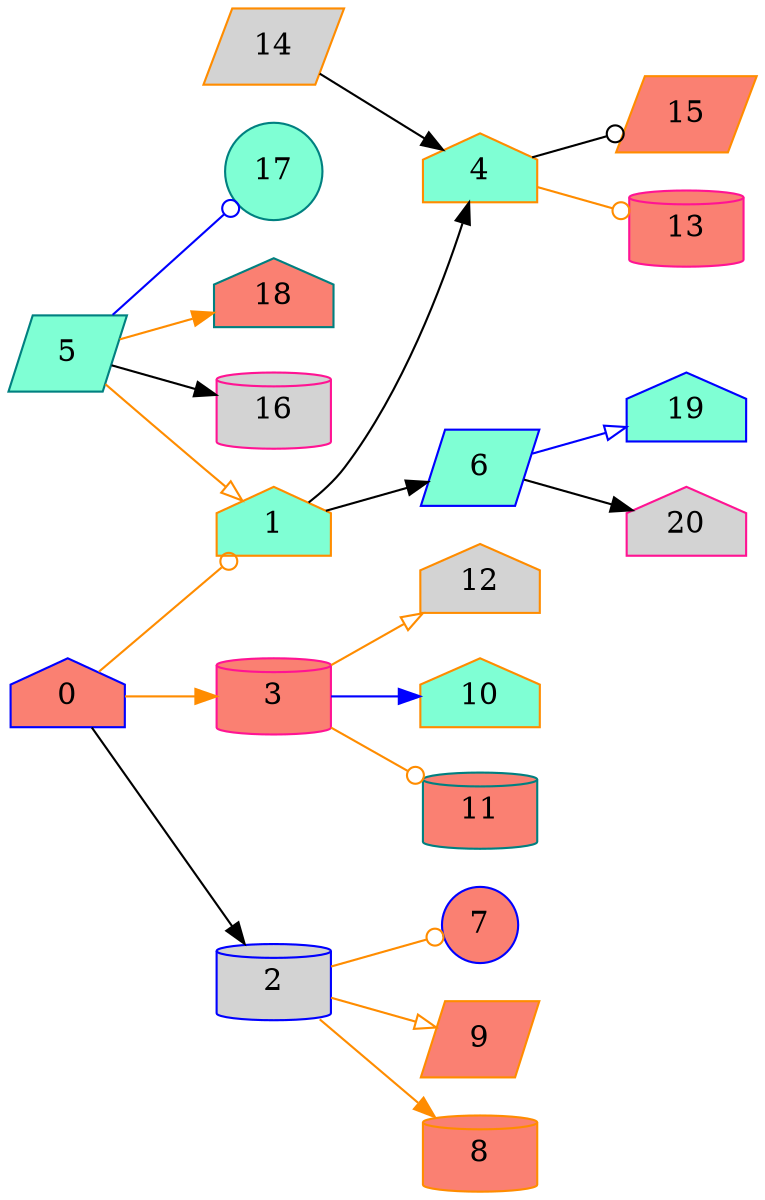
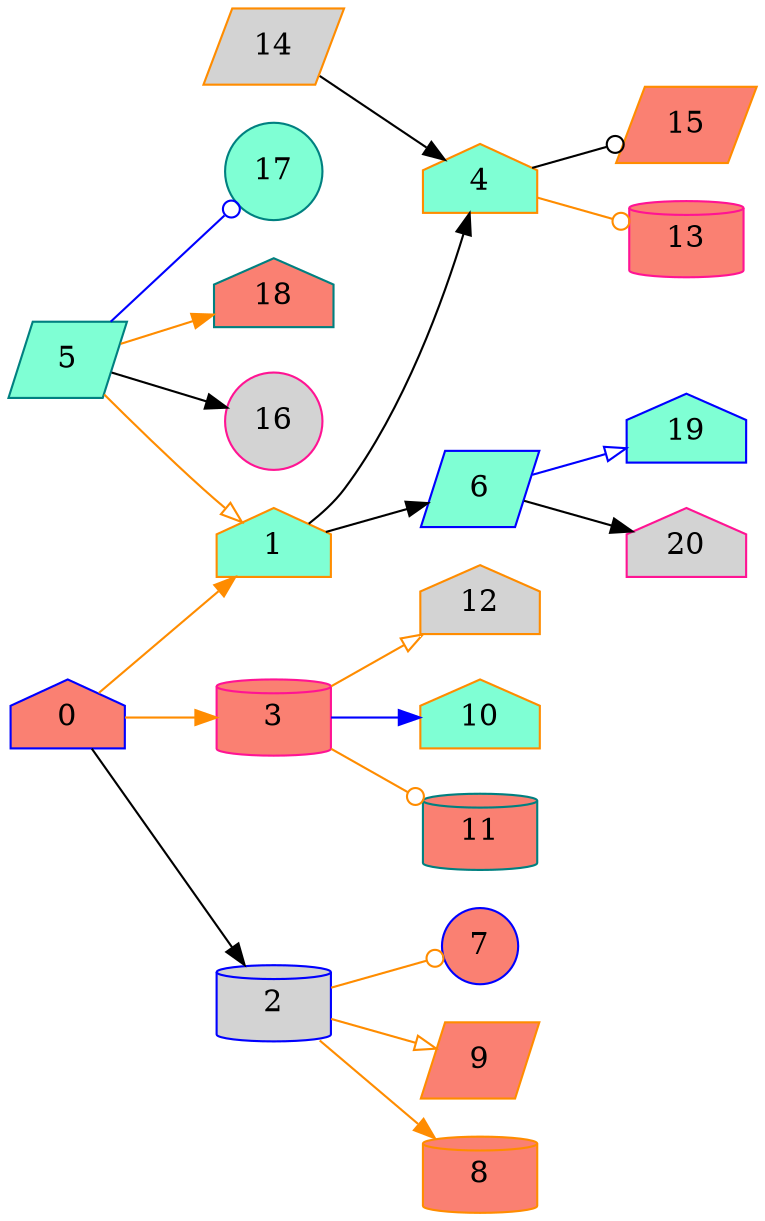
node "16": shape cylinder -> circle
edge "0" -> "1": arrowhead odot -> normal
